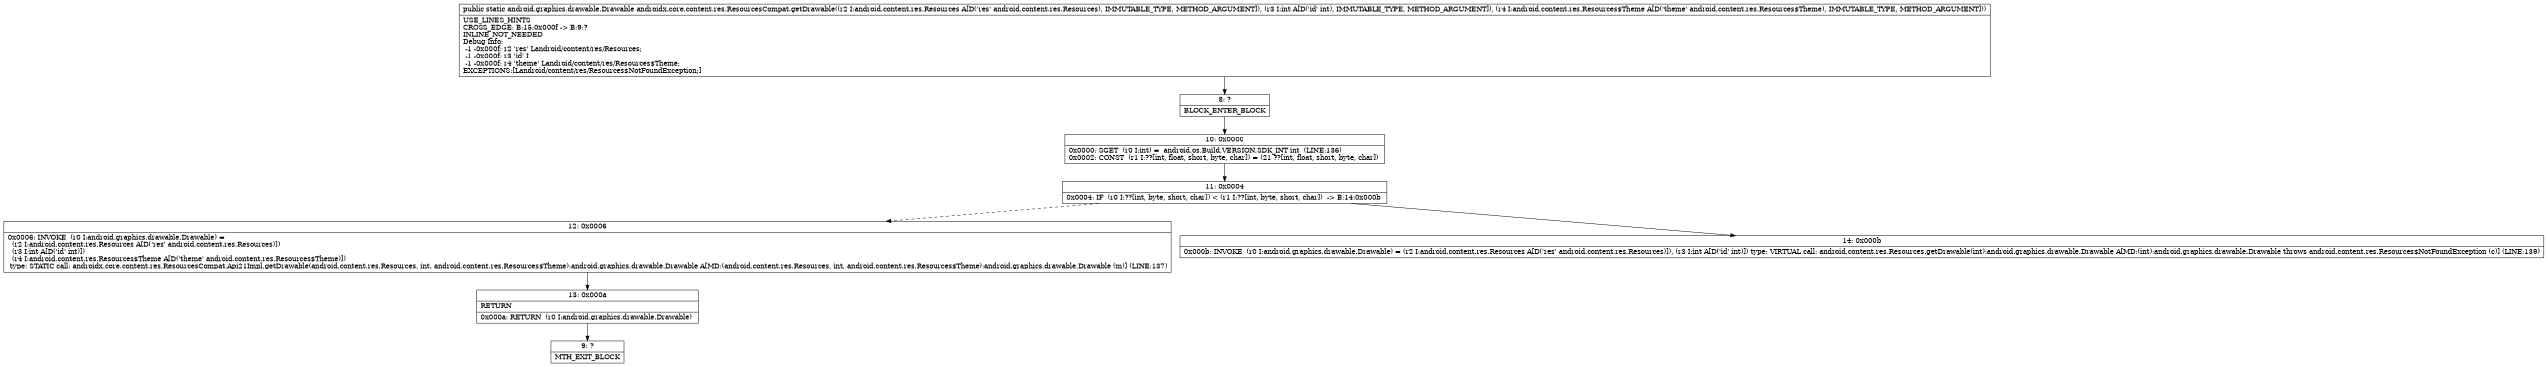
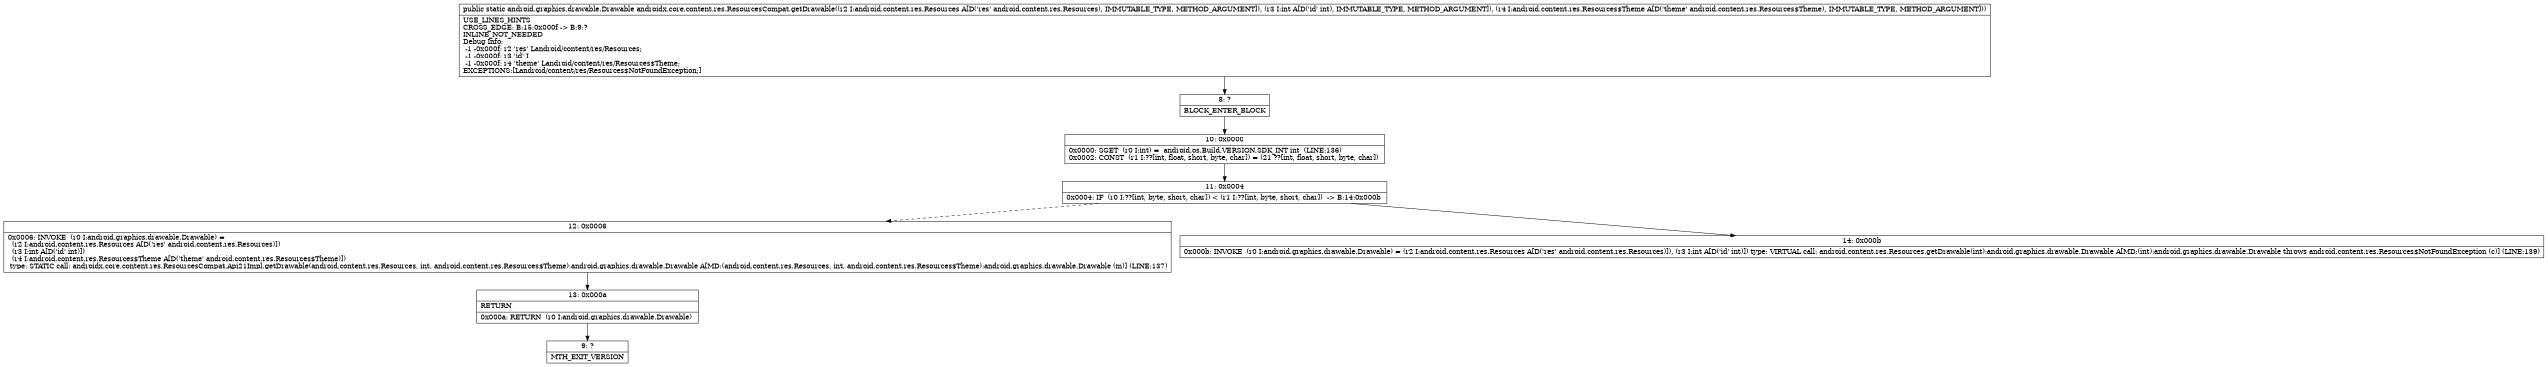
node "9: ?": text "MTH_EXIT_BLOCK" -> "MTH_EXIT_VERSION"
